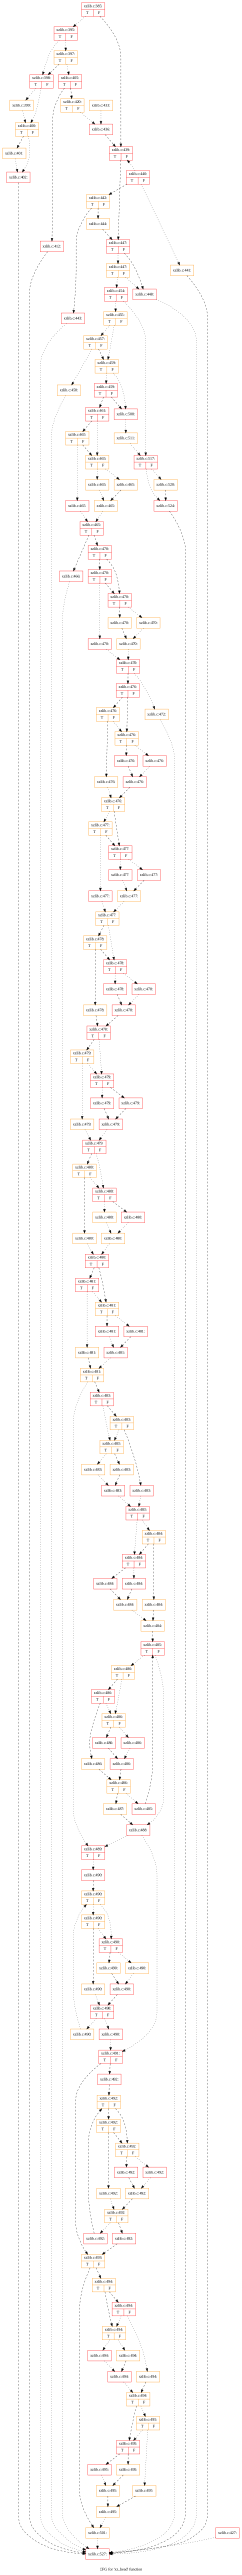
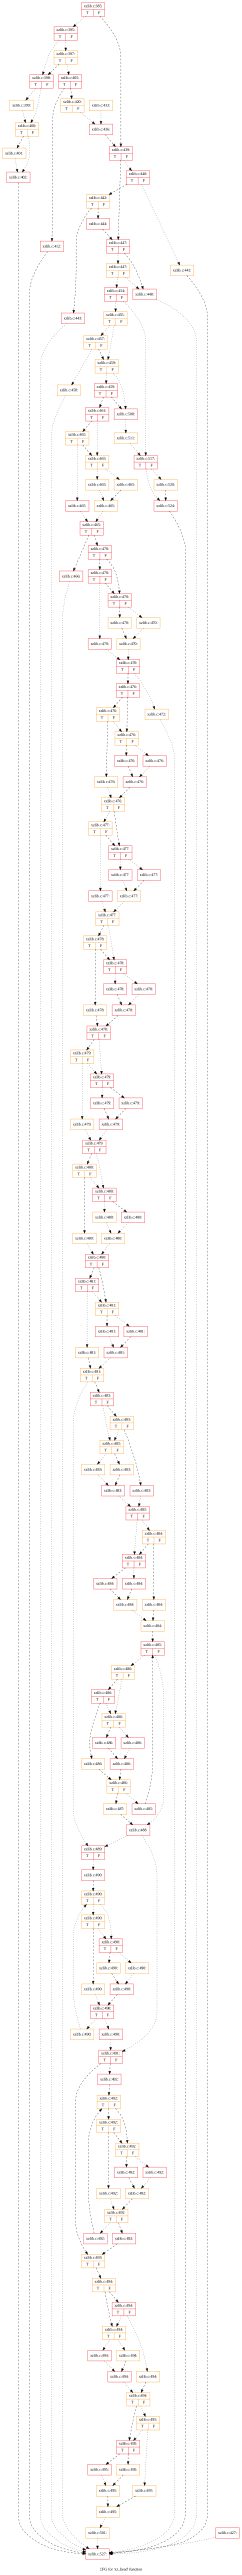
edge "xzlib.c:440:" -> "xzlib.c:439:": reversed
node "xzlib.c:444:": color darkorange -> red
edge "xzlib.c:493:" -> "xzlib.c:501:": removed
